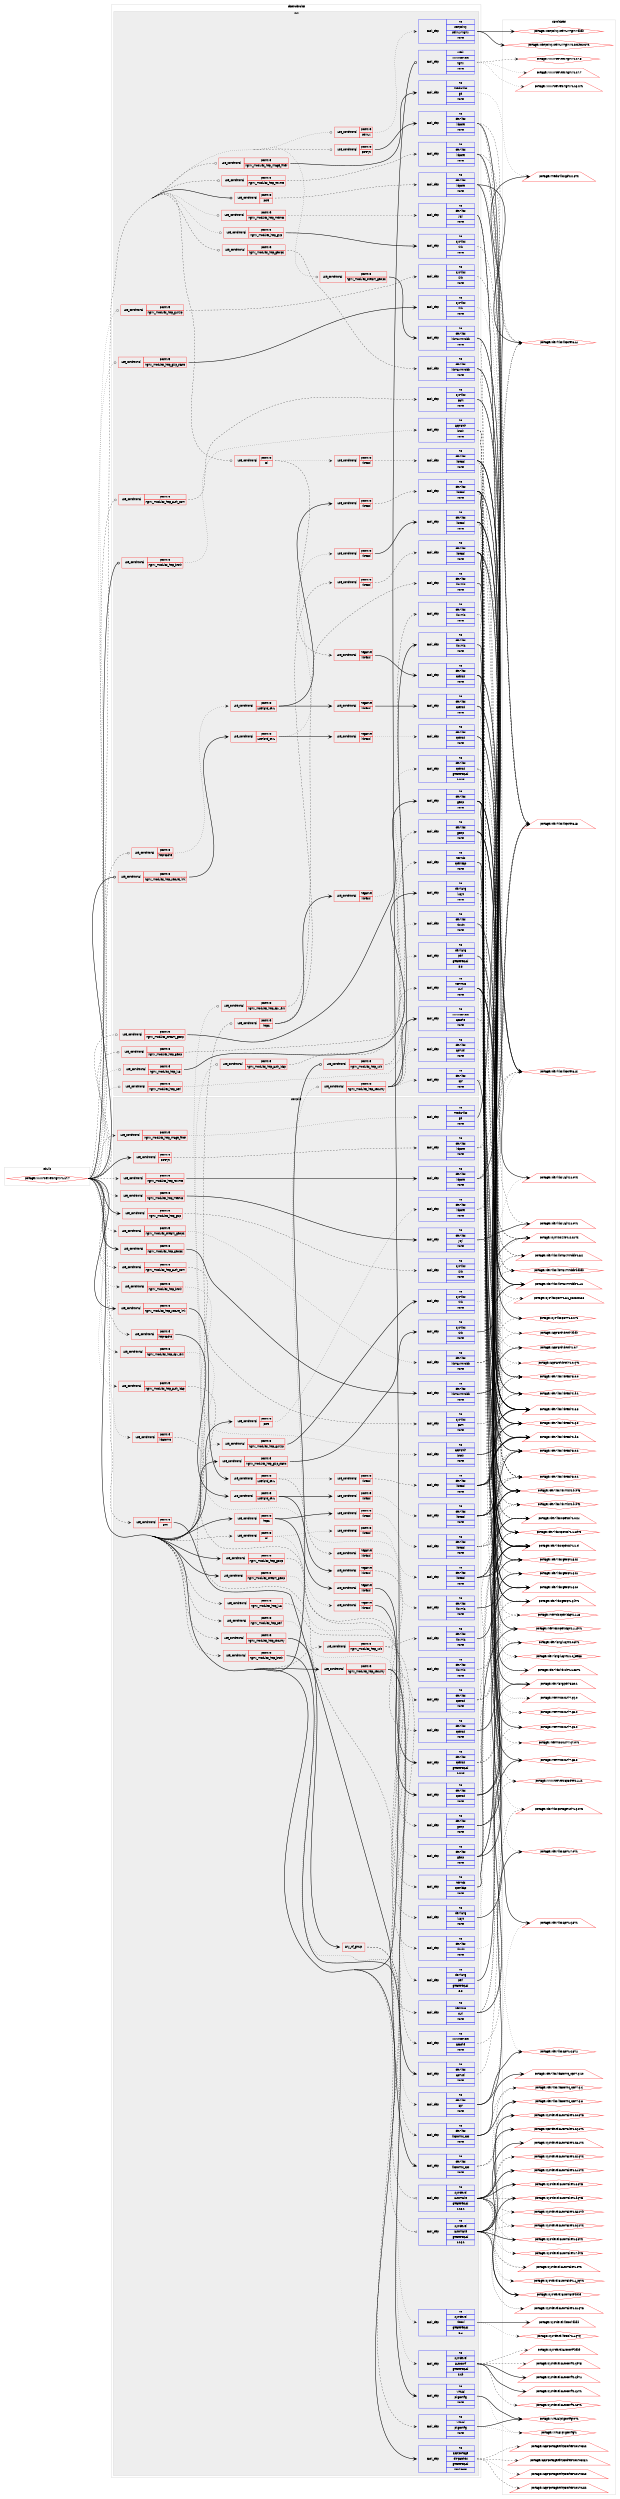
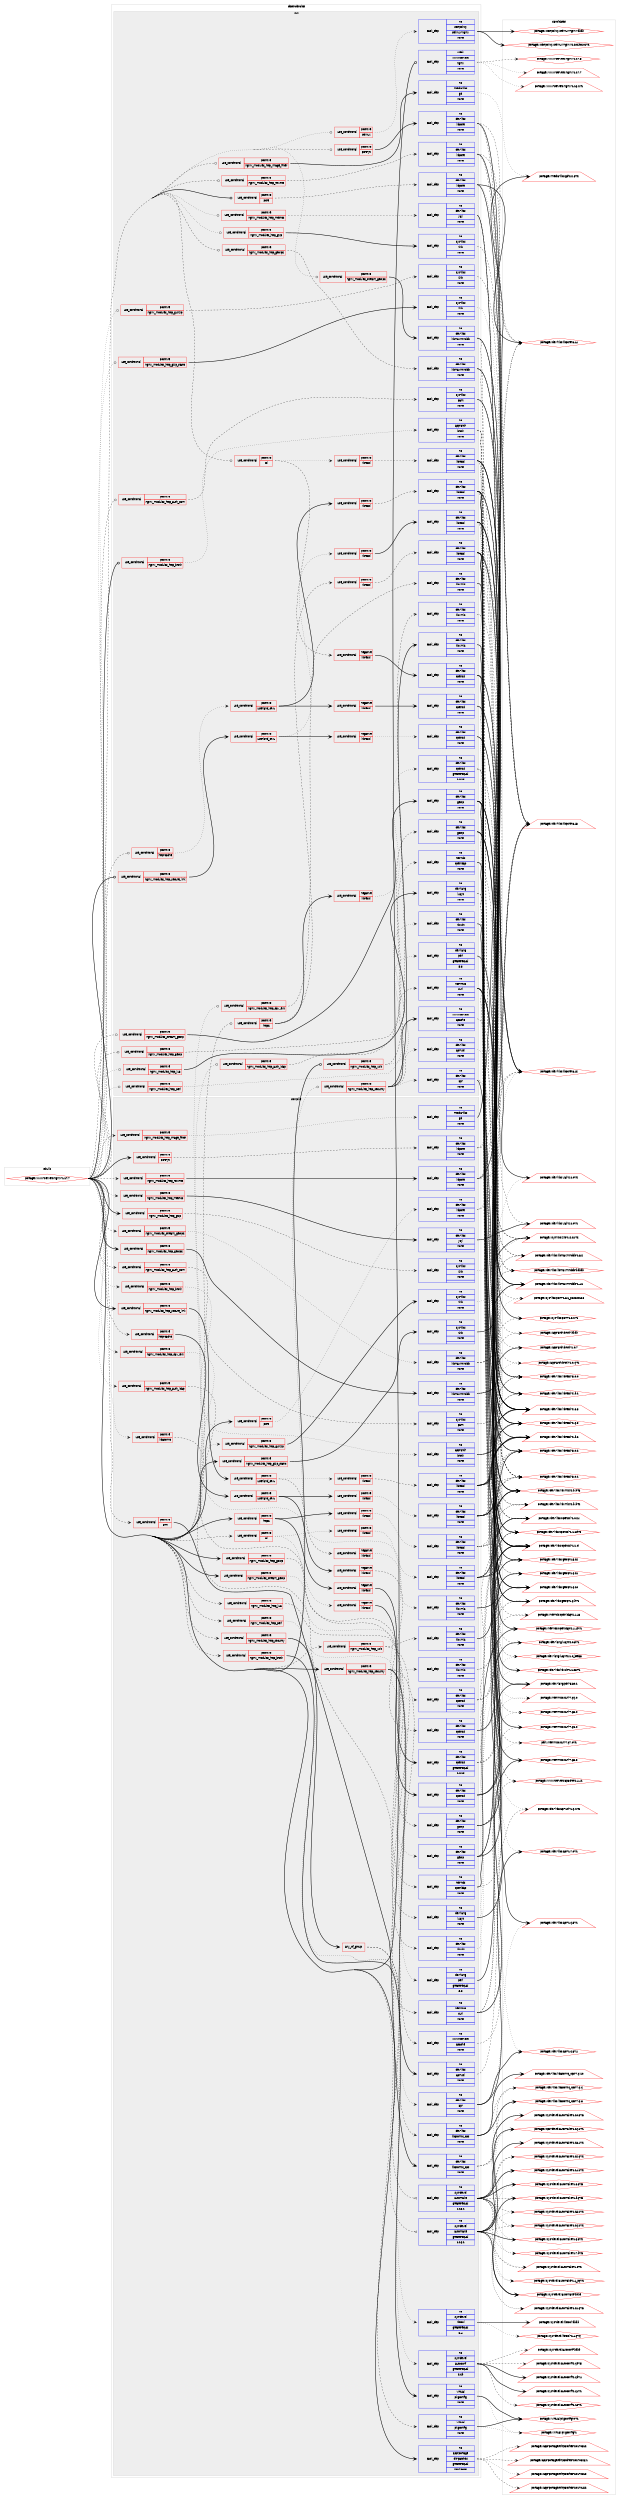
node "portage://dev-libs/libxml2-2.9.9-r2": shape diamond -> trapezium
node "portage://net-nds/openldap-2.4.48": shape diamond -> trapezium
node "portage://dev-libs/libxslt-1.1.33-r1": shape trapezium -> diamond
node "portage://net-misc/curl-7.67.0-r1": label "portage://net-misc/curl-7.67.0-r1" -> "perl://net-misc/curl-7.67.0-r1"
node "portage://dev-libs/portage-util-1.6.1-r3": label "portage://dev-libs/portage-util-1.6.1-r3" -> "portage://dev-libs/apr-util-1.6.1-r3"
node "portage://sys-devel/automake-1.10.3-r3": shape diamond -> trapezium
node "portage://sys-devel/automake-1.15.1-r9": label "portage://sys-devel/automake-1.15.1-r9" -> "portage://sys-devel/automake-1.15.1-r2"
